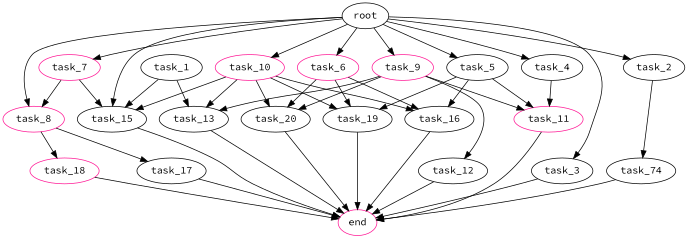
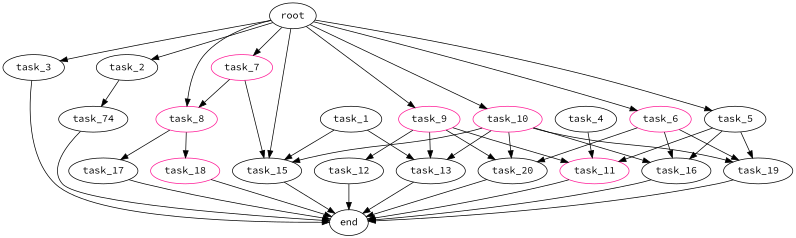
edge "root" -> "task_4": removed
node "end": color deeppink -> black
